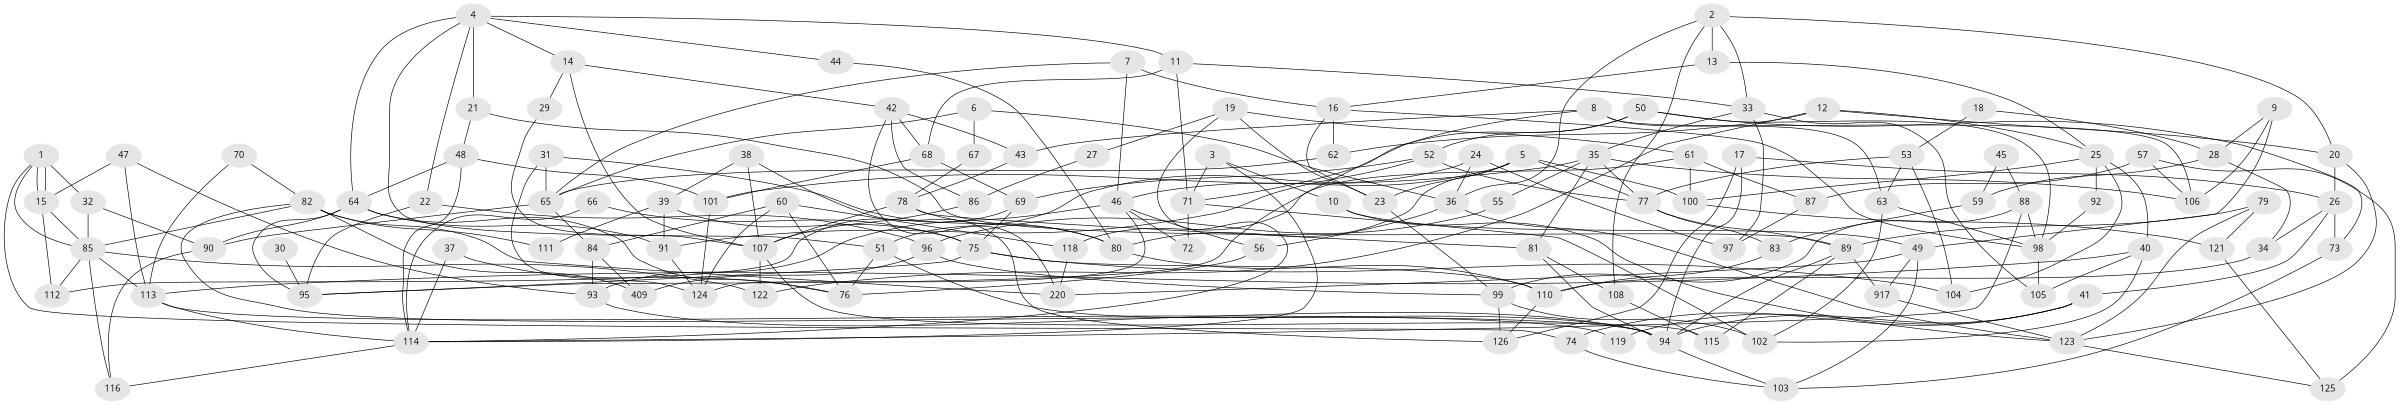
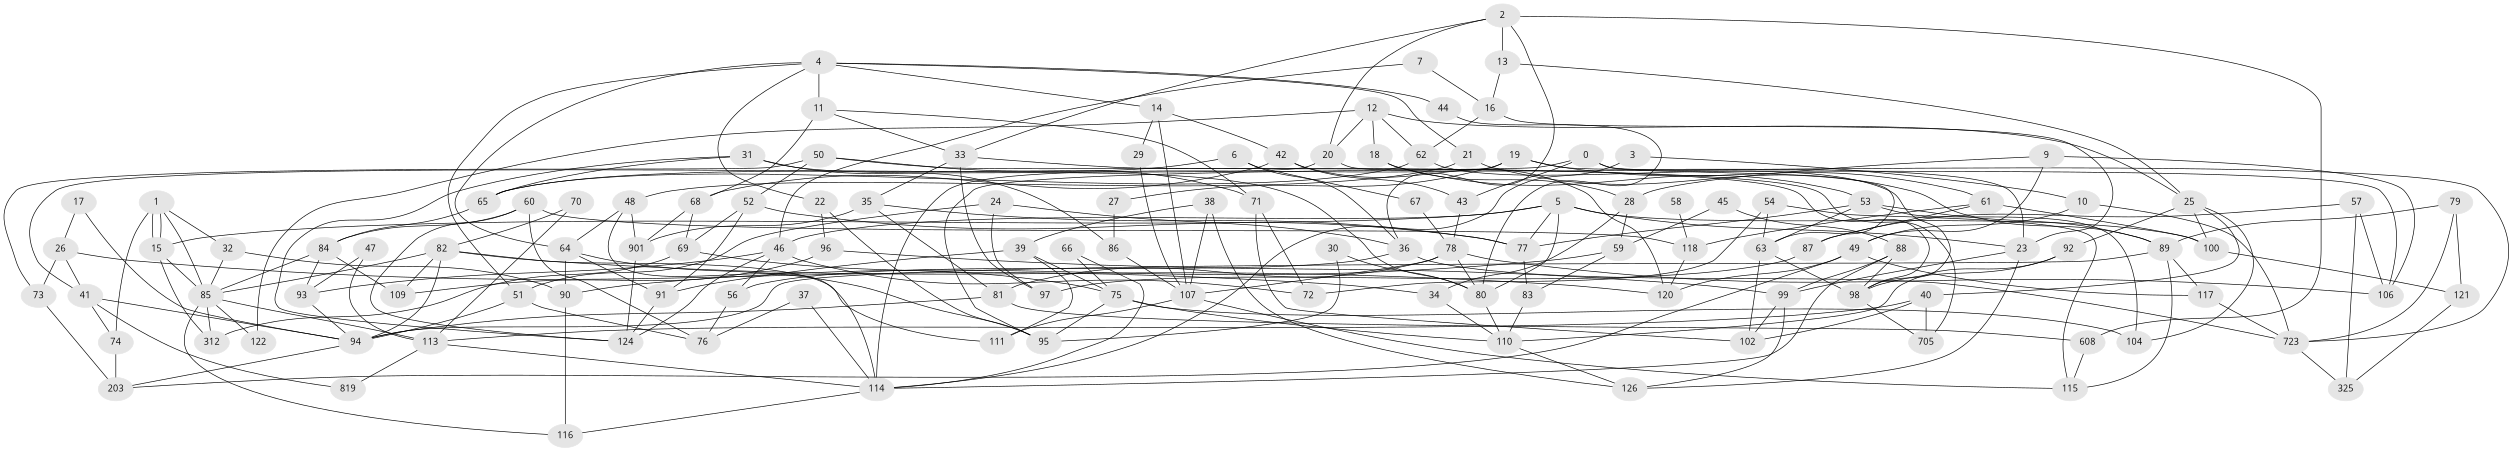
edge "7" -- "65": removed
node "8": label "8" -> "0"
edge "12" -- "18": added
edge "16" -- "98": now "62" -- "98"
edge "42" -- "86": now "31" -- "86"
edge "47" -- "15": now "5" -- "15"
edge "3" -- "71": removed
edge "35" -- "106": now "78" -- "106"
edge "20" -- "26": now "20" -- "41"
node "101": label "101" -> "901"
node "55": removed
node "58": added
node "54": added
edge "65" -- "90": now "59" -- "90"
edge "77" -- "89": now "53" -- "89"
edge "64" -- "76": removed
edge "107" -- "122": now "107" -- "111"
edge "30" -- "80": added
edge "84" -- "85": added
edge "17" -- "126": now "23" -- "126"
node "112": label "112" -> "312"
node "409": label "409" -> "109"
node "220": label "220" -> "120"
node "108": label "108" -> "608"
node "917": label "917" -> "117"
node "105": label "105" -> "705"
edge "92" -- "110": added
node "119": label "119" -> "819"
node "123": label "123" -> "723"
node "103": label "103" -> "203"
node "125": label "125" -> "325"
